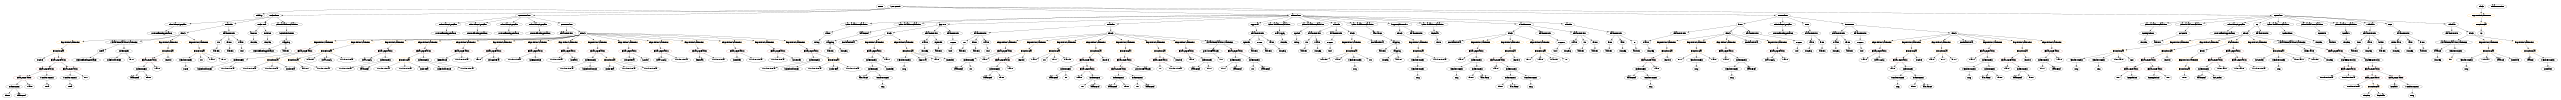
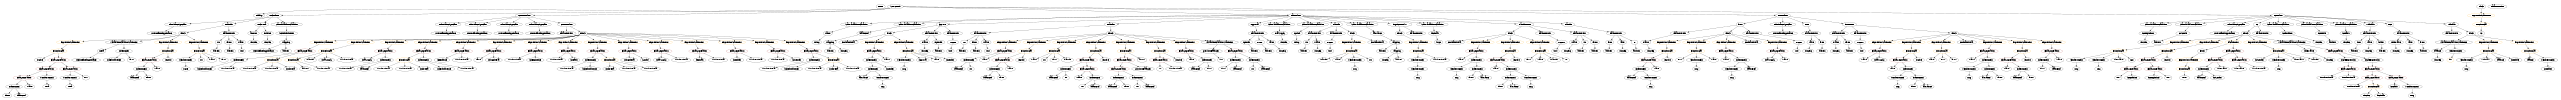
node "bug_unchk_send11": label "bug_unchk_send11" -> "bug_ico_send11"
node "uint8": label "uint8" -> "bug8"
node "assert": added
